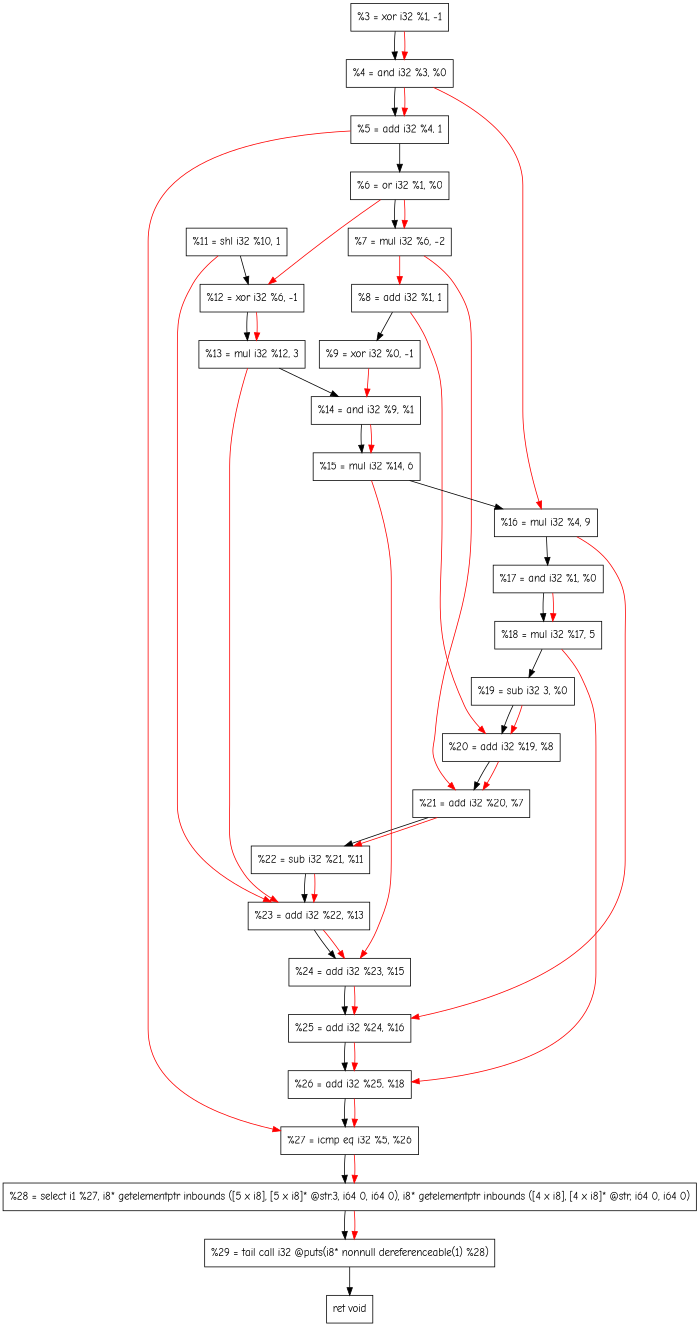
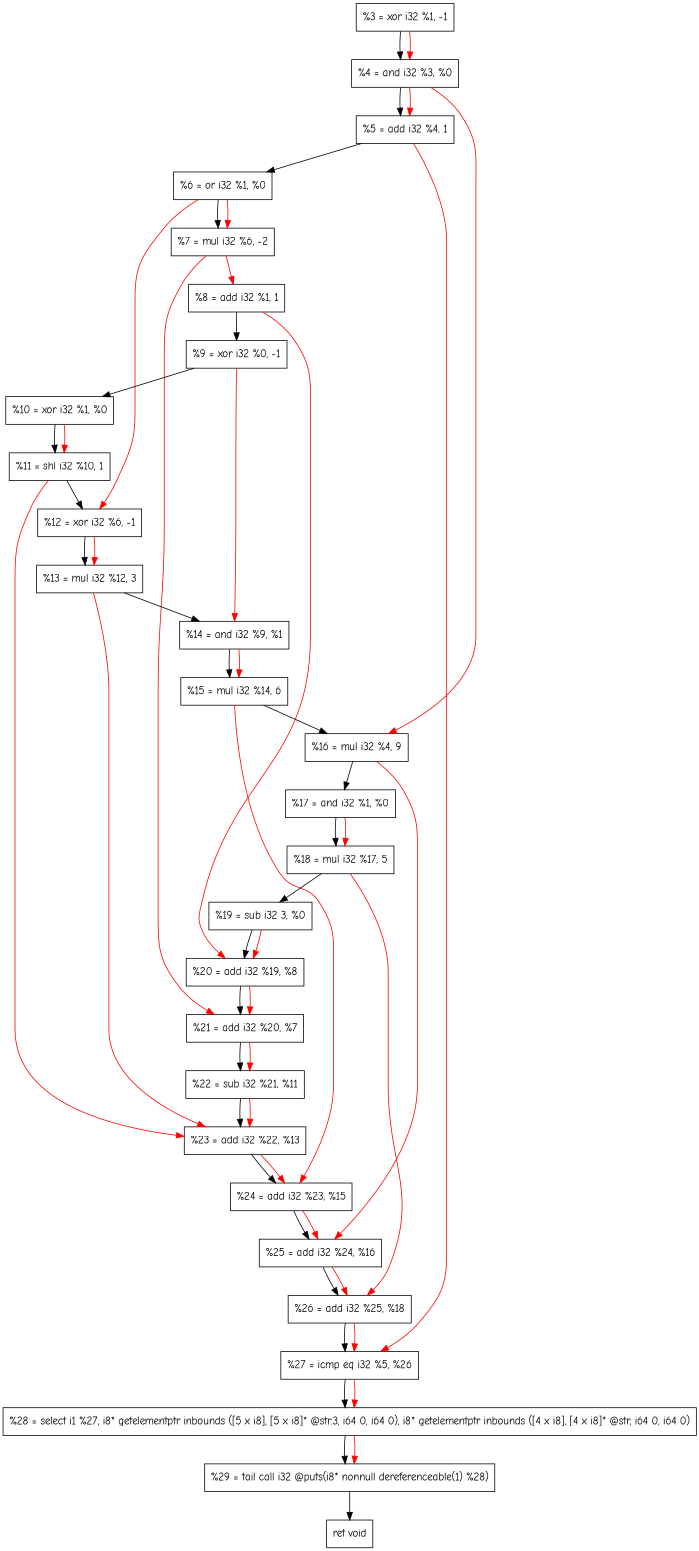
node "%10 = xor i32 %1, %0": added
